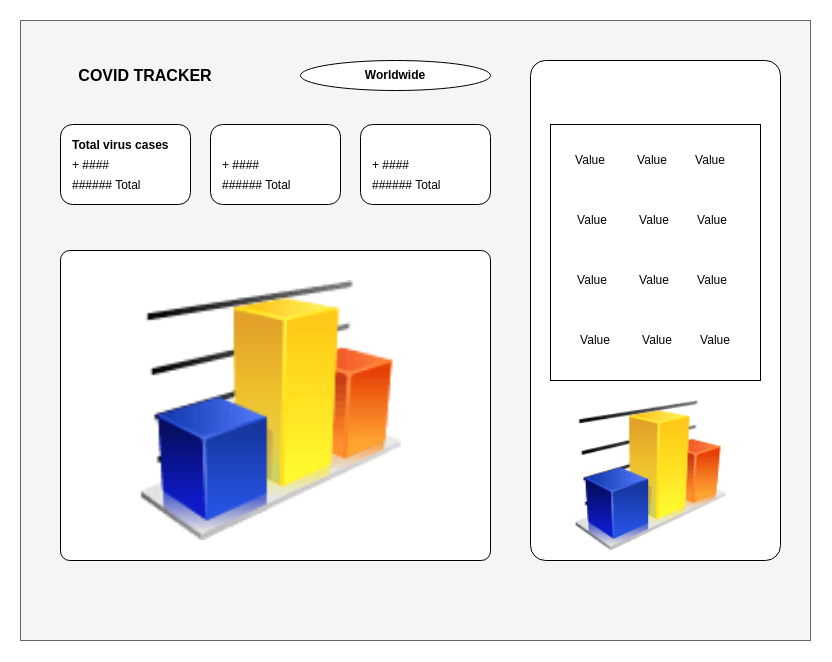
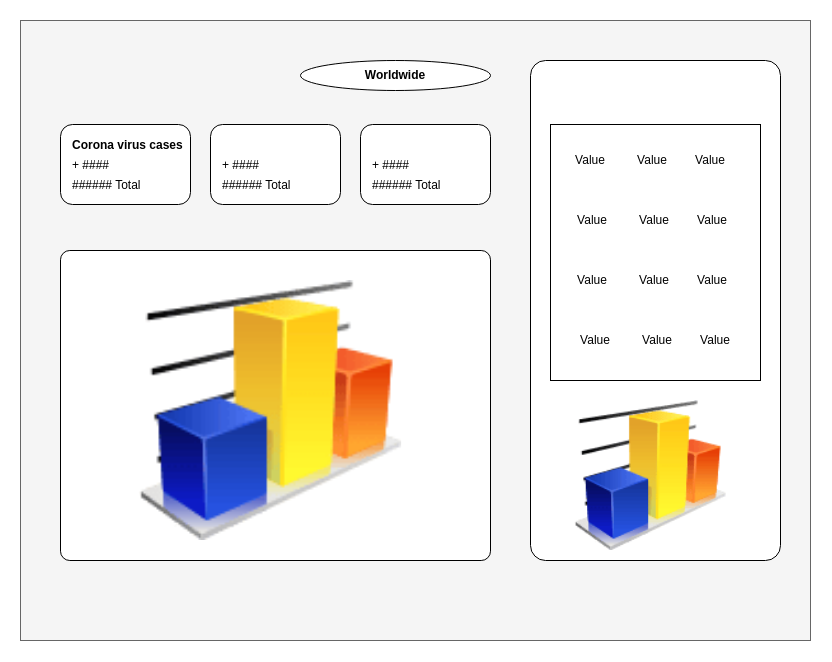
node "COVID TRACKER": removed
node "Total virus cases": label "Total virus cases" -> "Corona virus cases"
